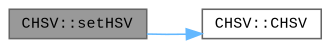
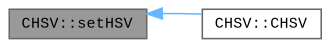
edge "CHSV::setHSV" -> "CHSV::CHSV": reversed
